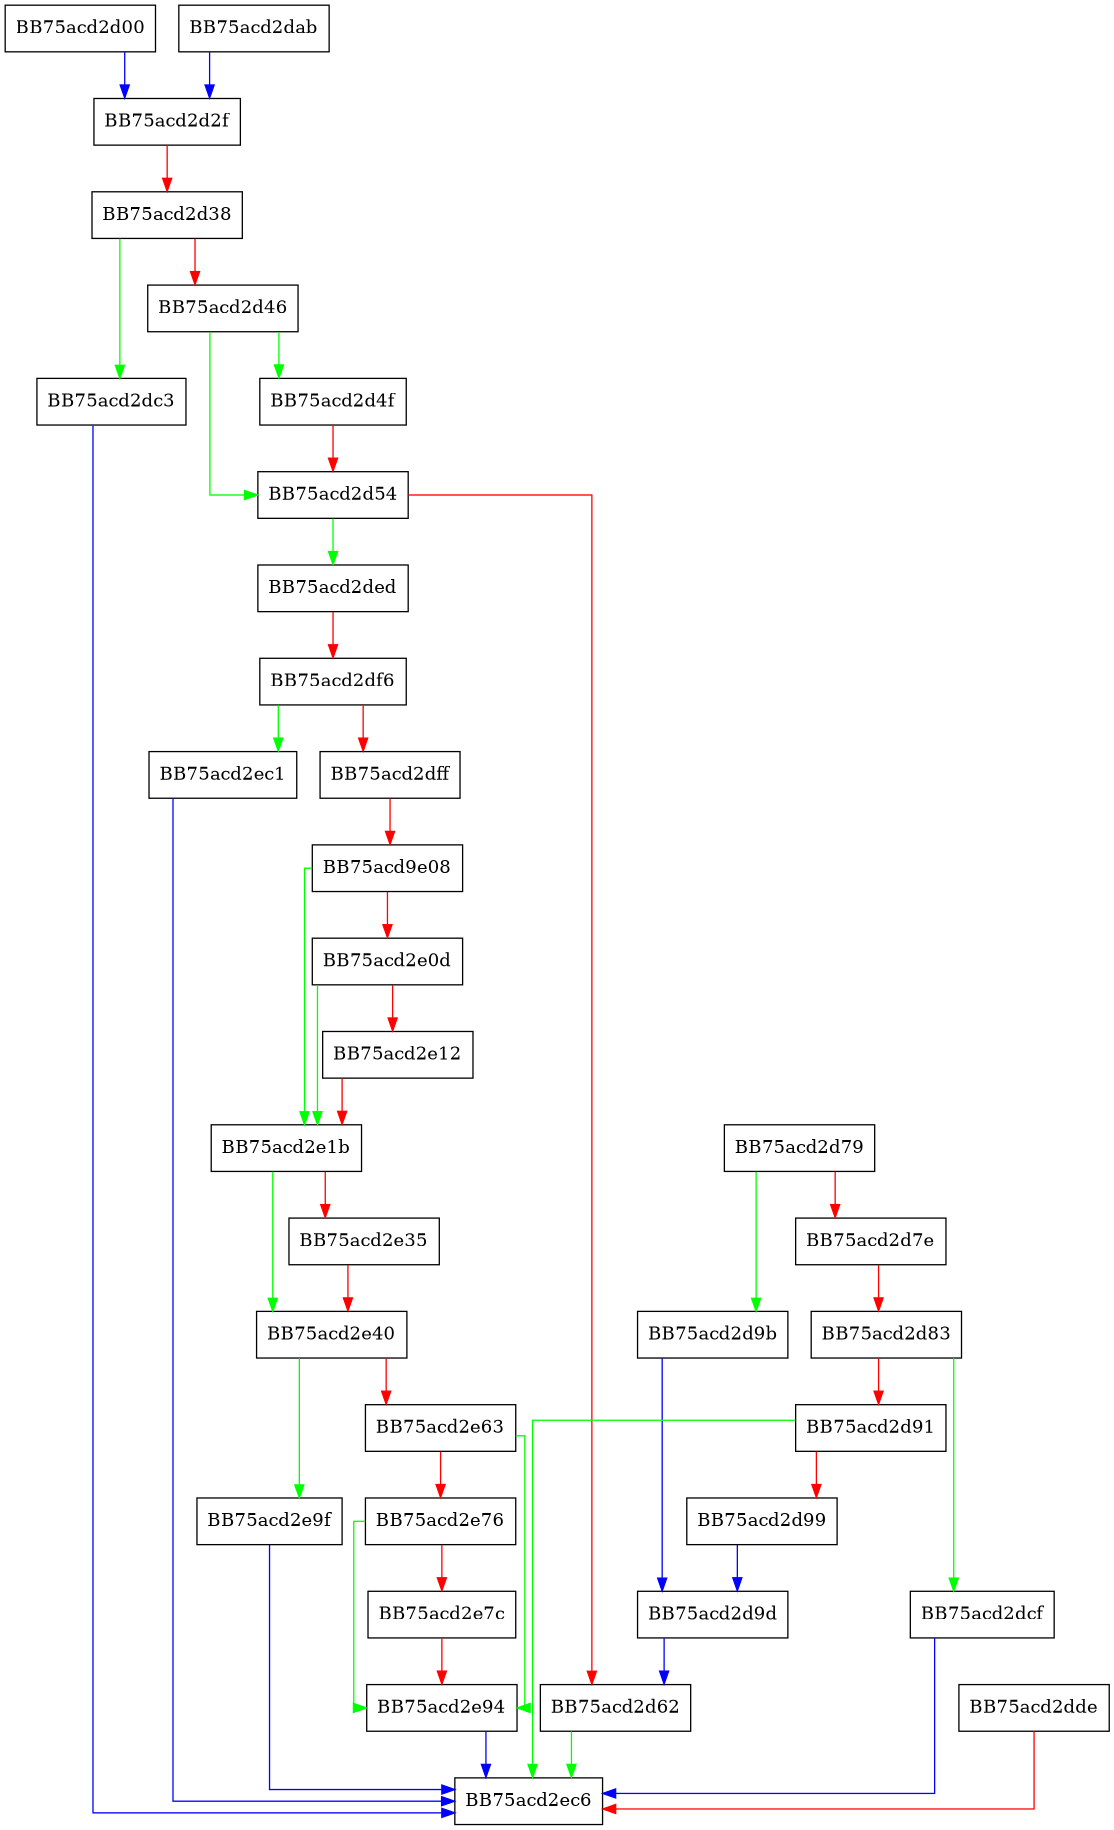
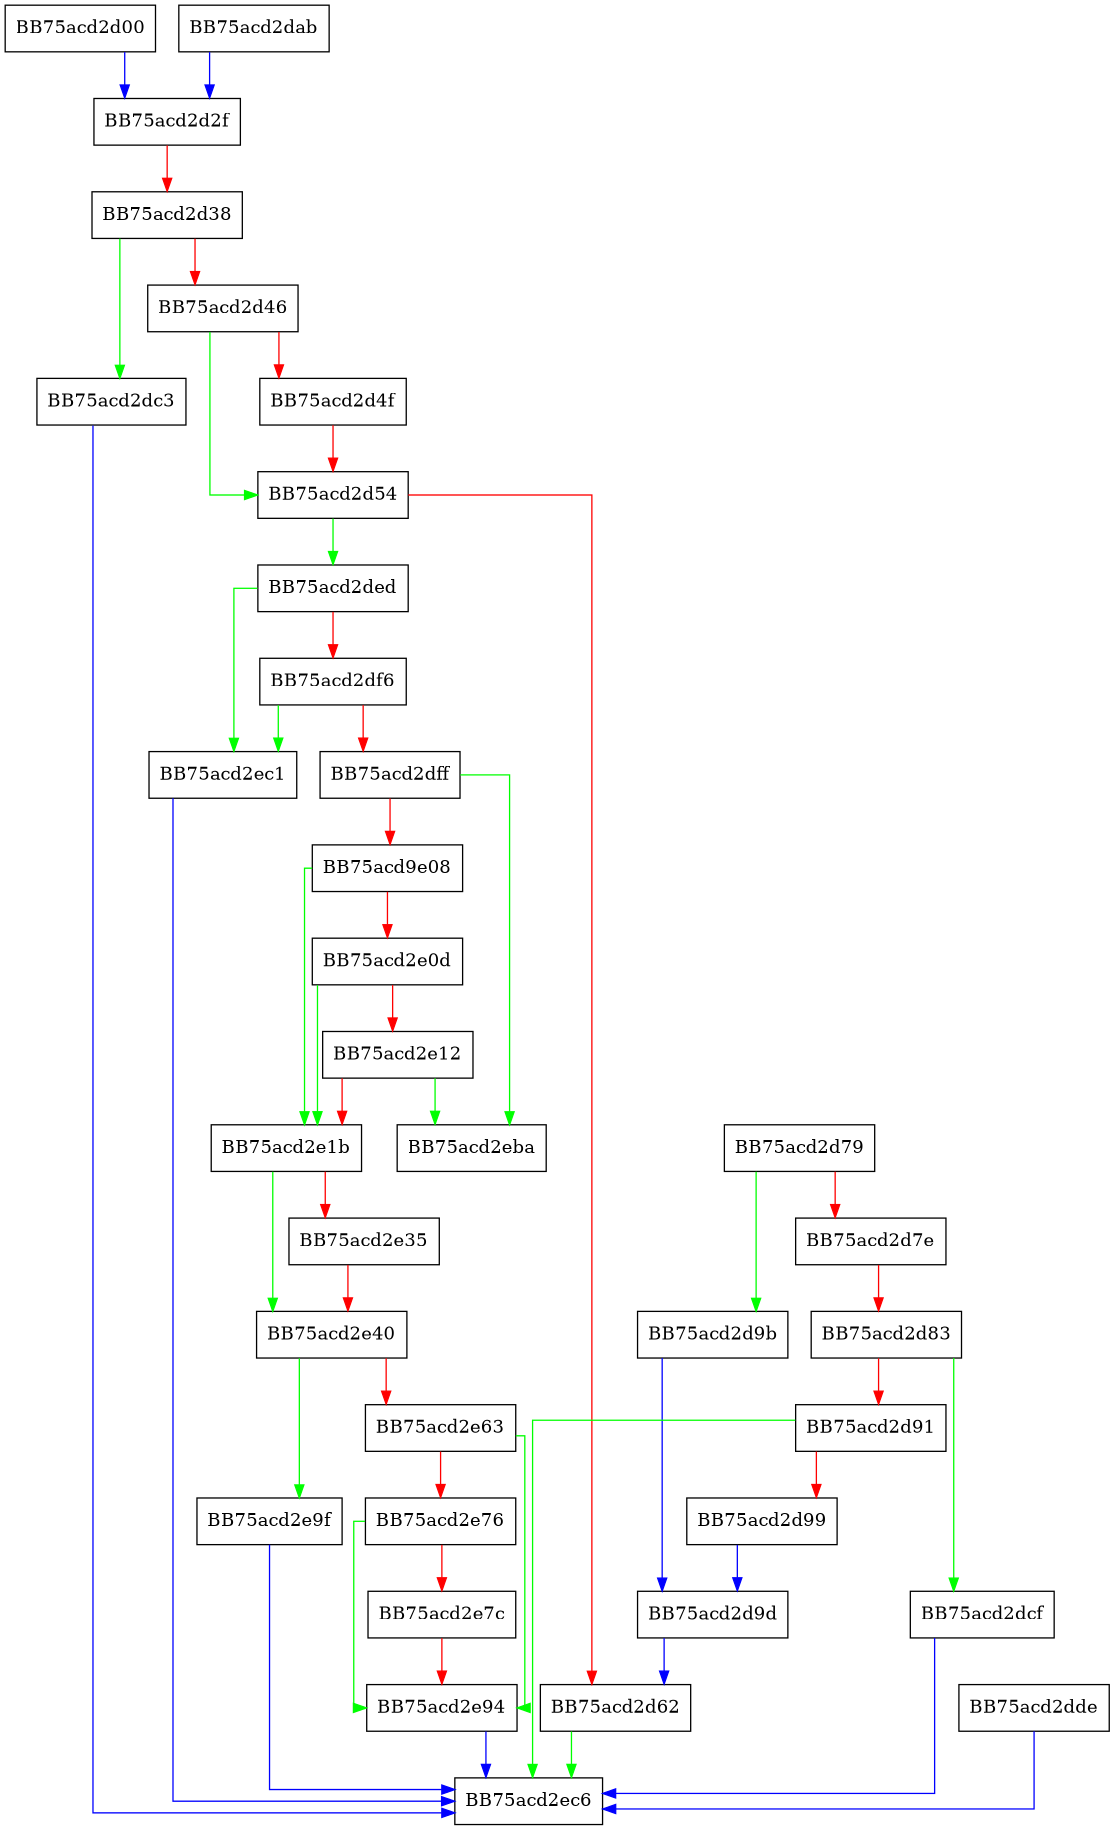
edge "BB75acd2d46" -> "BB75acd2d4f": color green -> red
edge "BB75acd2ded" -> "BB75acd2ec1": added
node "BB75acd2eba": added
edge "BB75acd2dde" -> "BB75acd2ec6": color red -> blue
